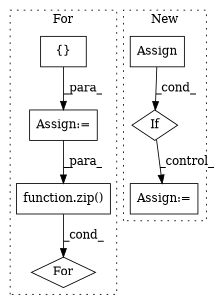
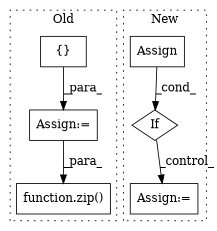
cluster "For": label "For" -> "Old"
node "For": removed
